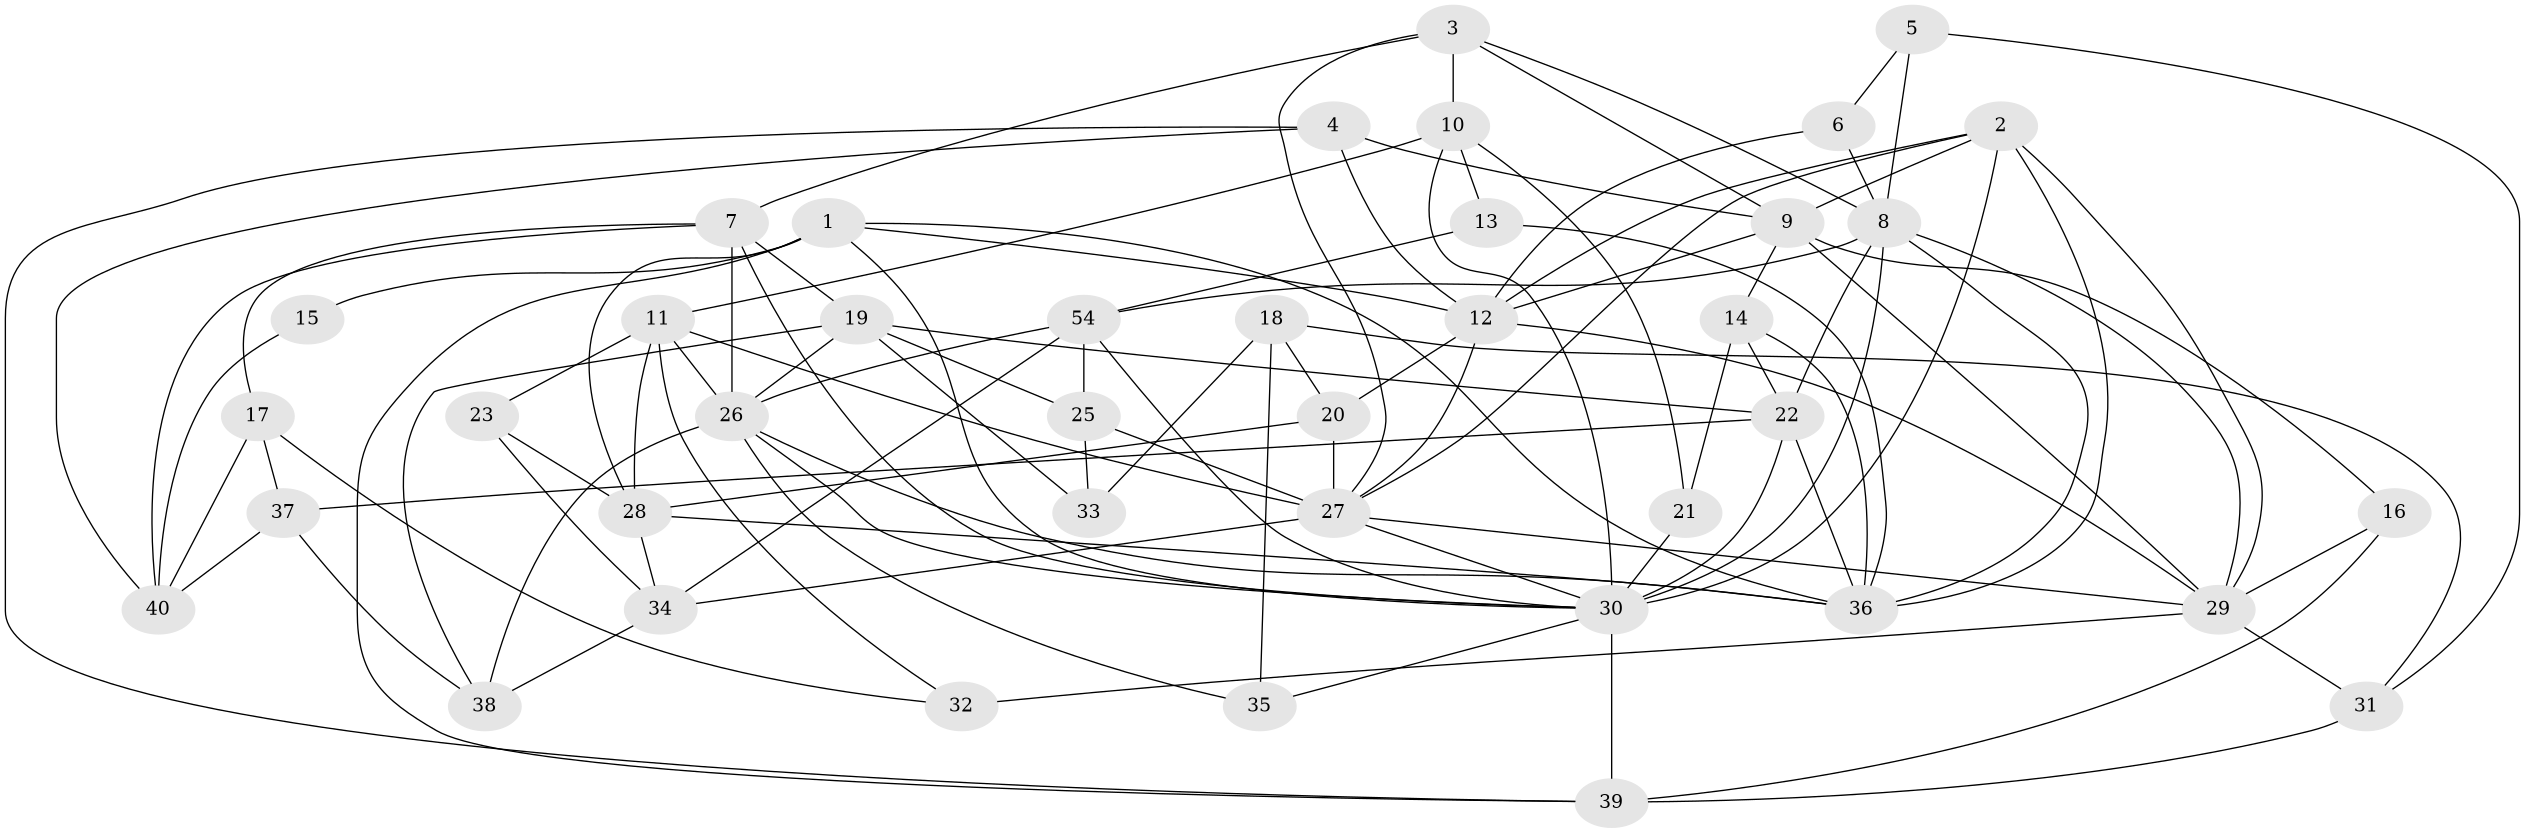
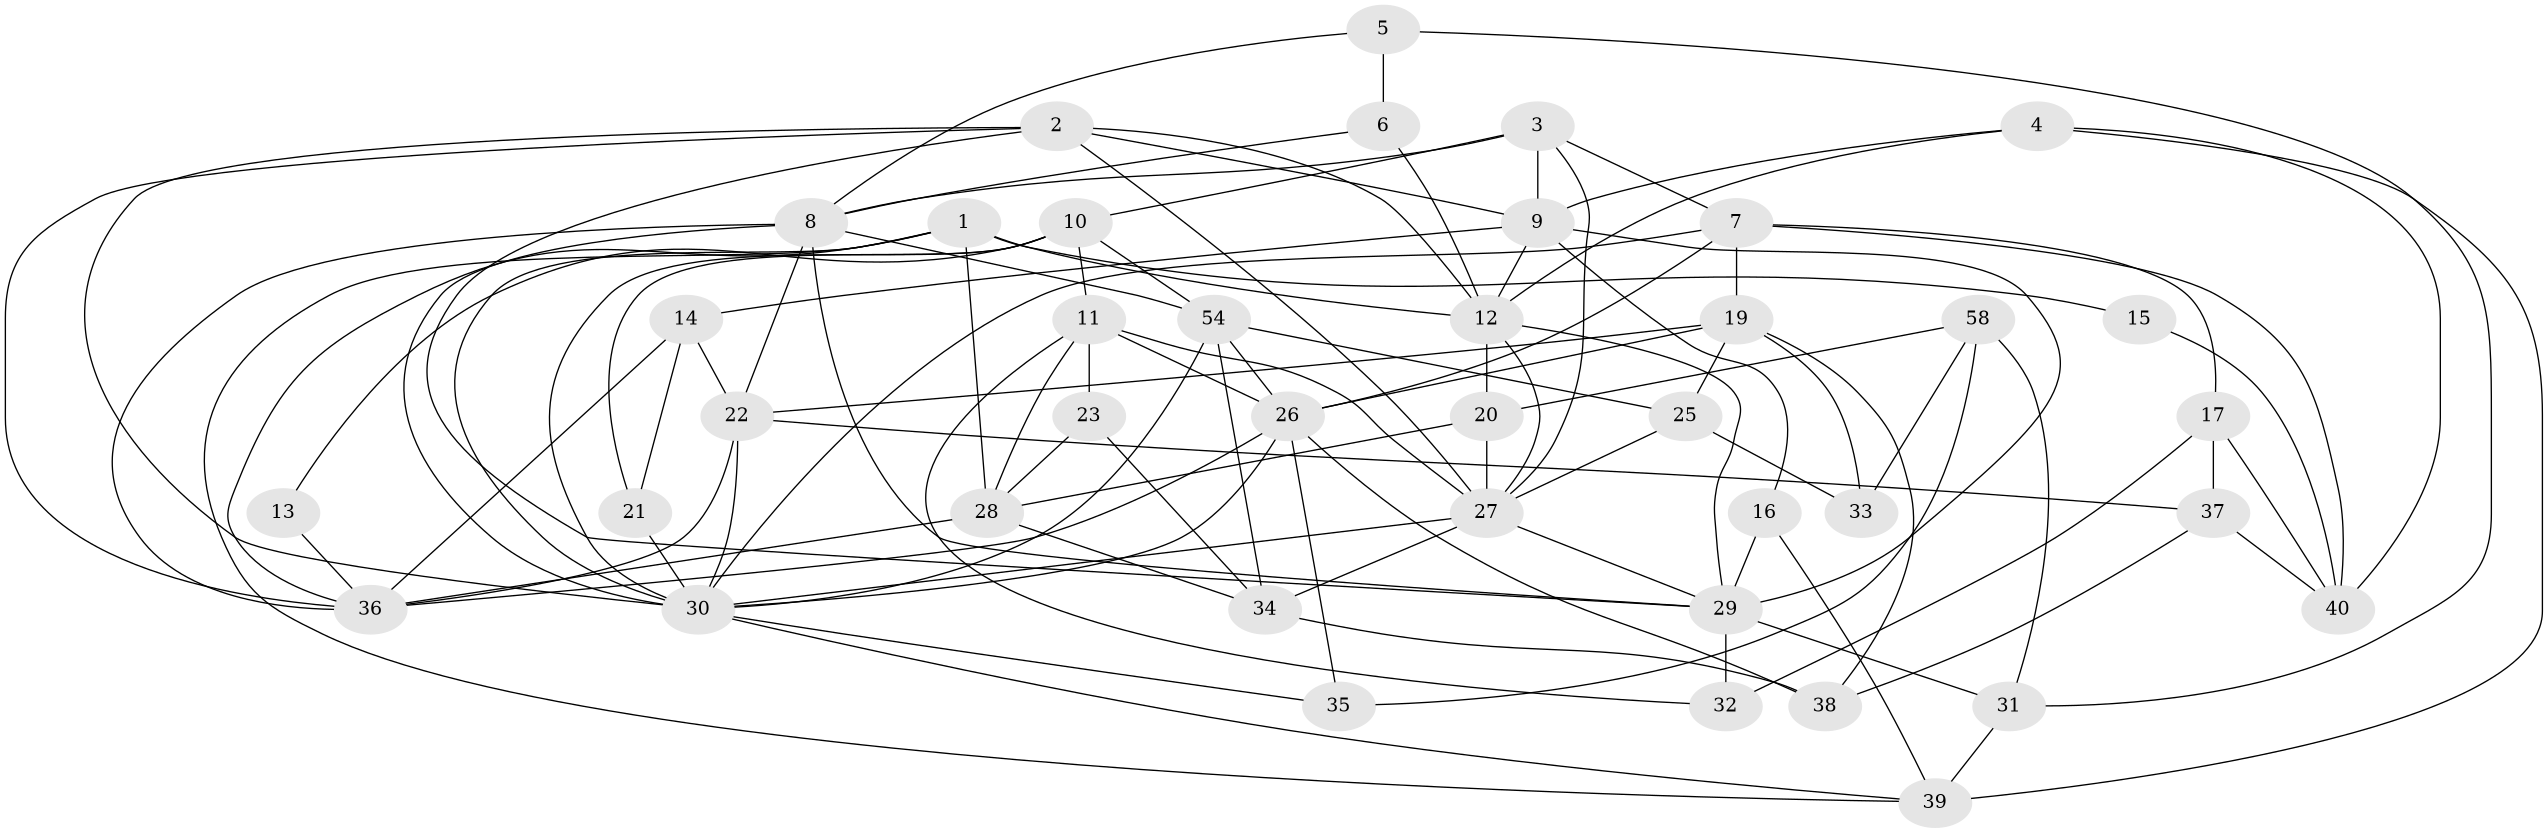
edge "13" -- "54": now "10" -- "54"
node "18": label "18" -> "58"
